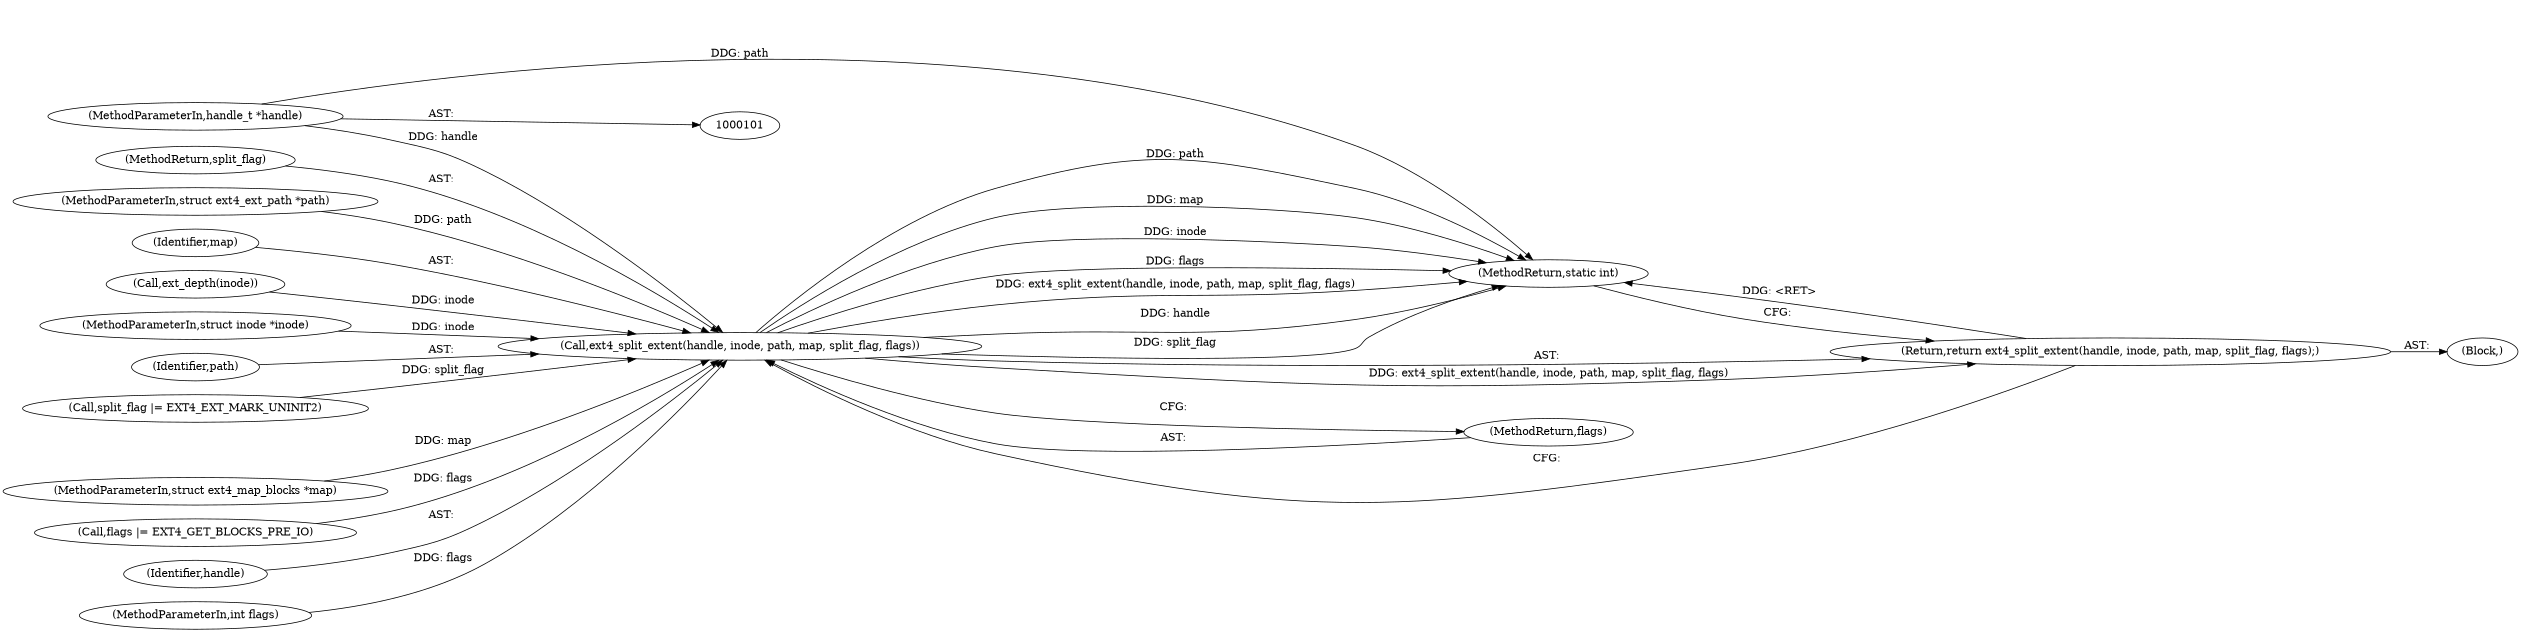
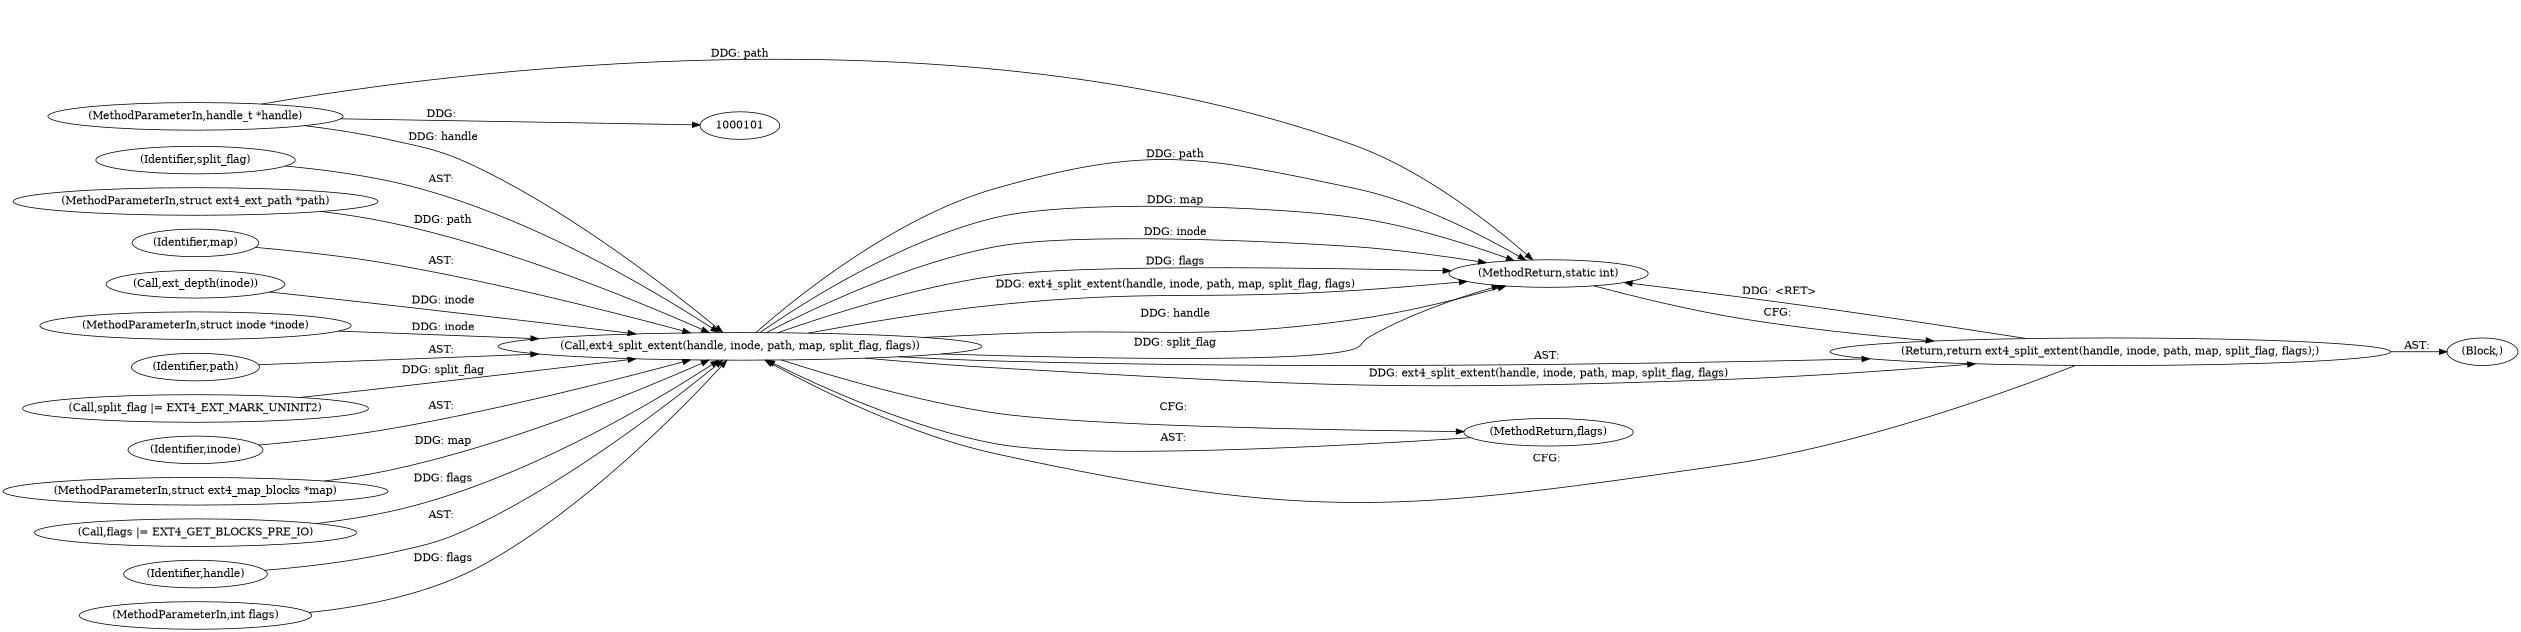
edge "(MethodParameterIn,handle_t *handle)" -> "1000101": label "AST: " -> "DDG: "
node "(MethodReturn,split_flag)": label "(MethodReturn,split_flag)" -> "(Identifier,split_flag)"
node "(Identifier,inode)": added
